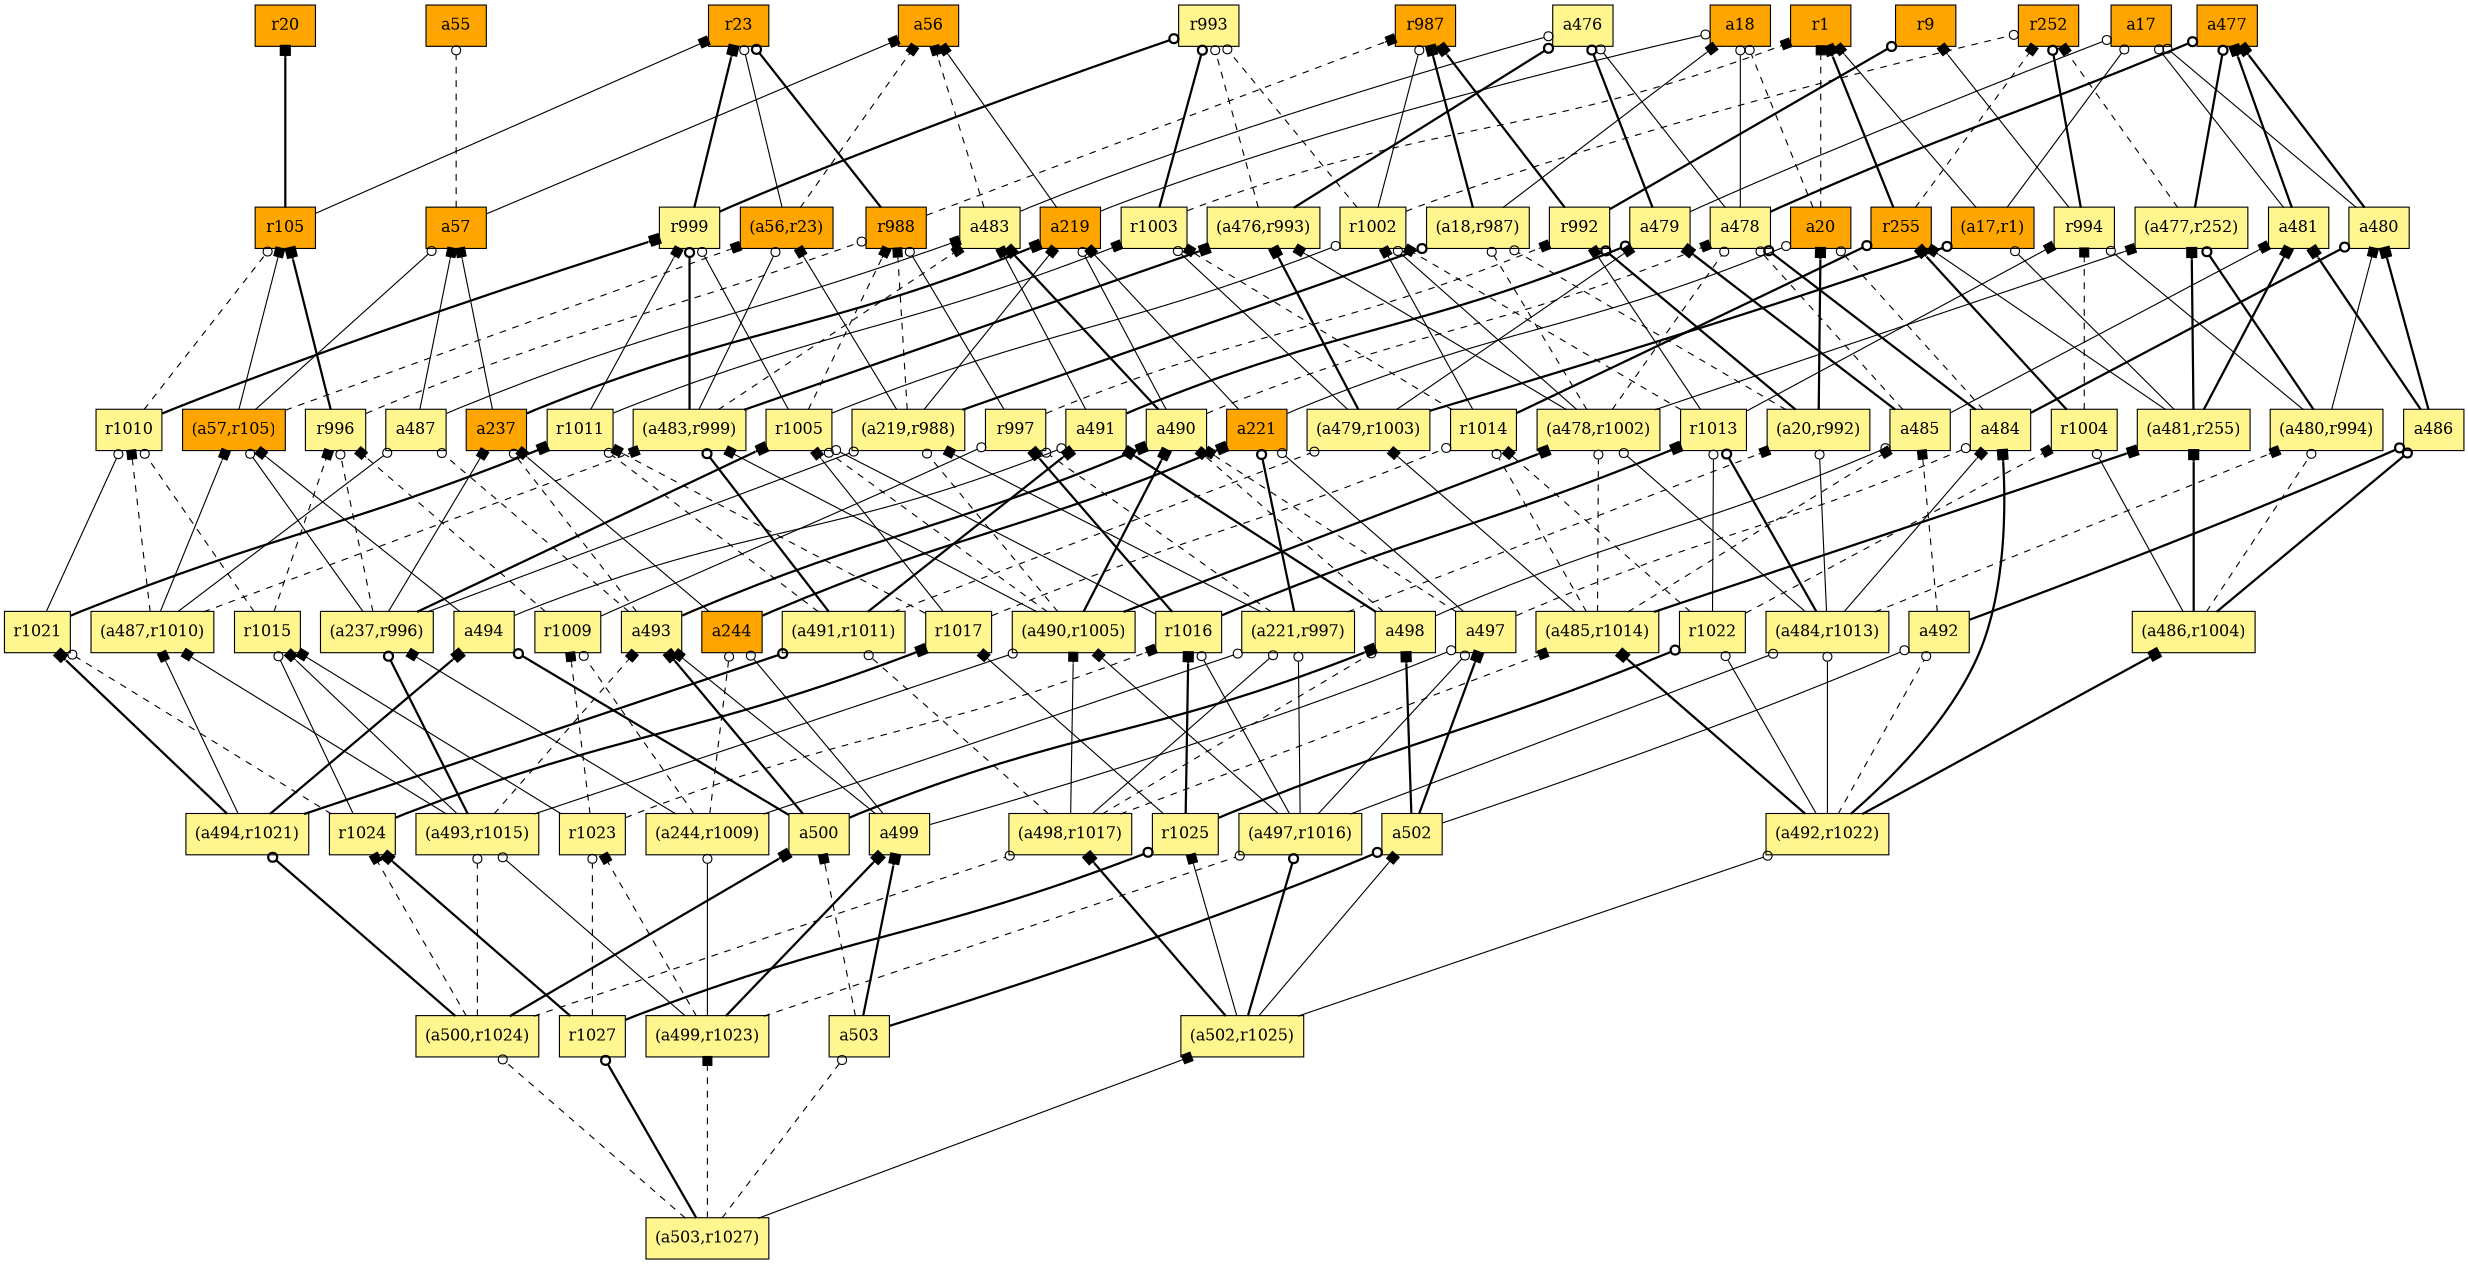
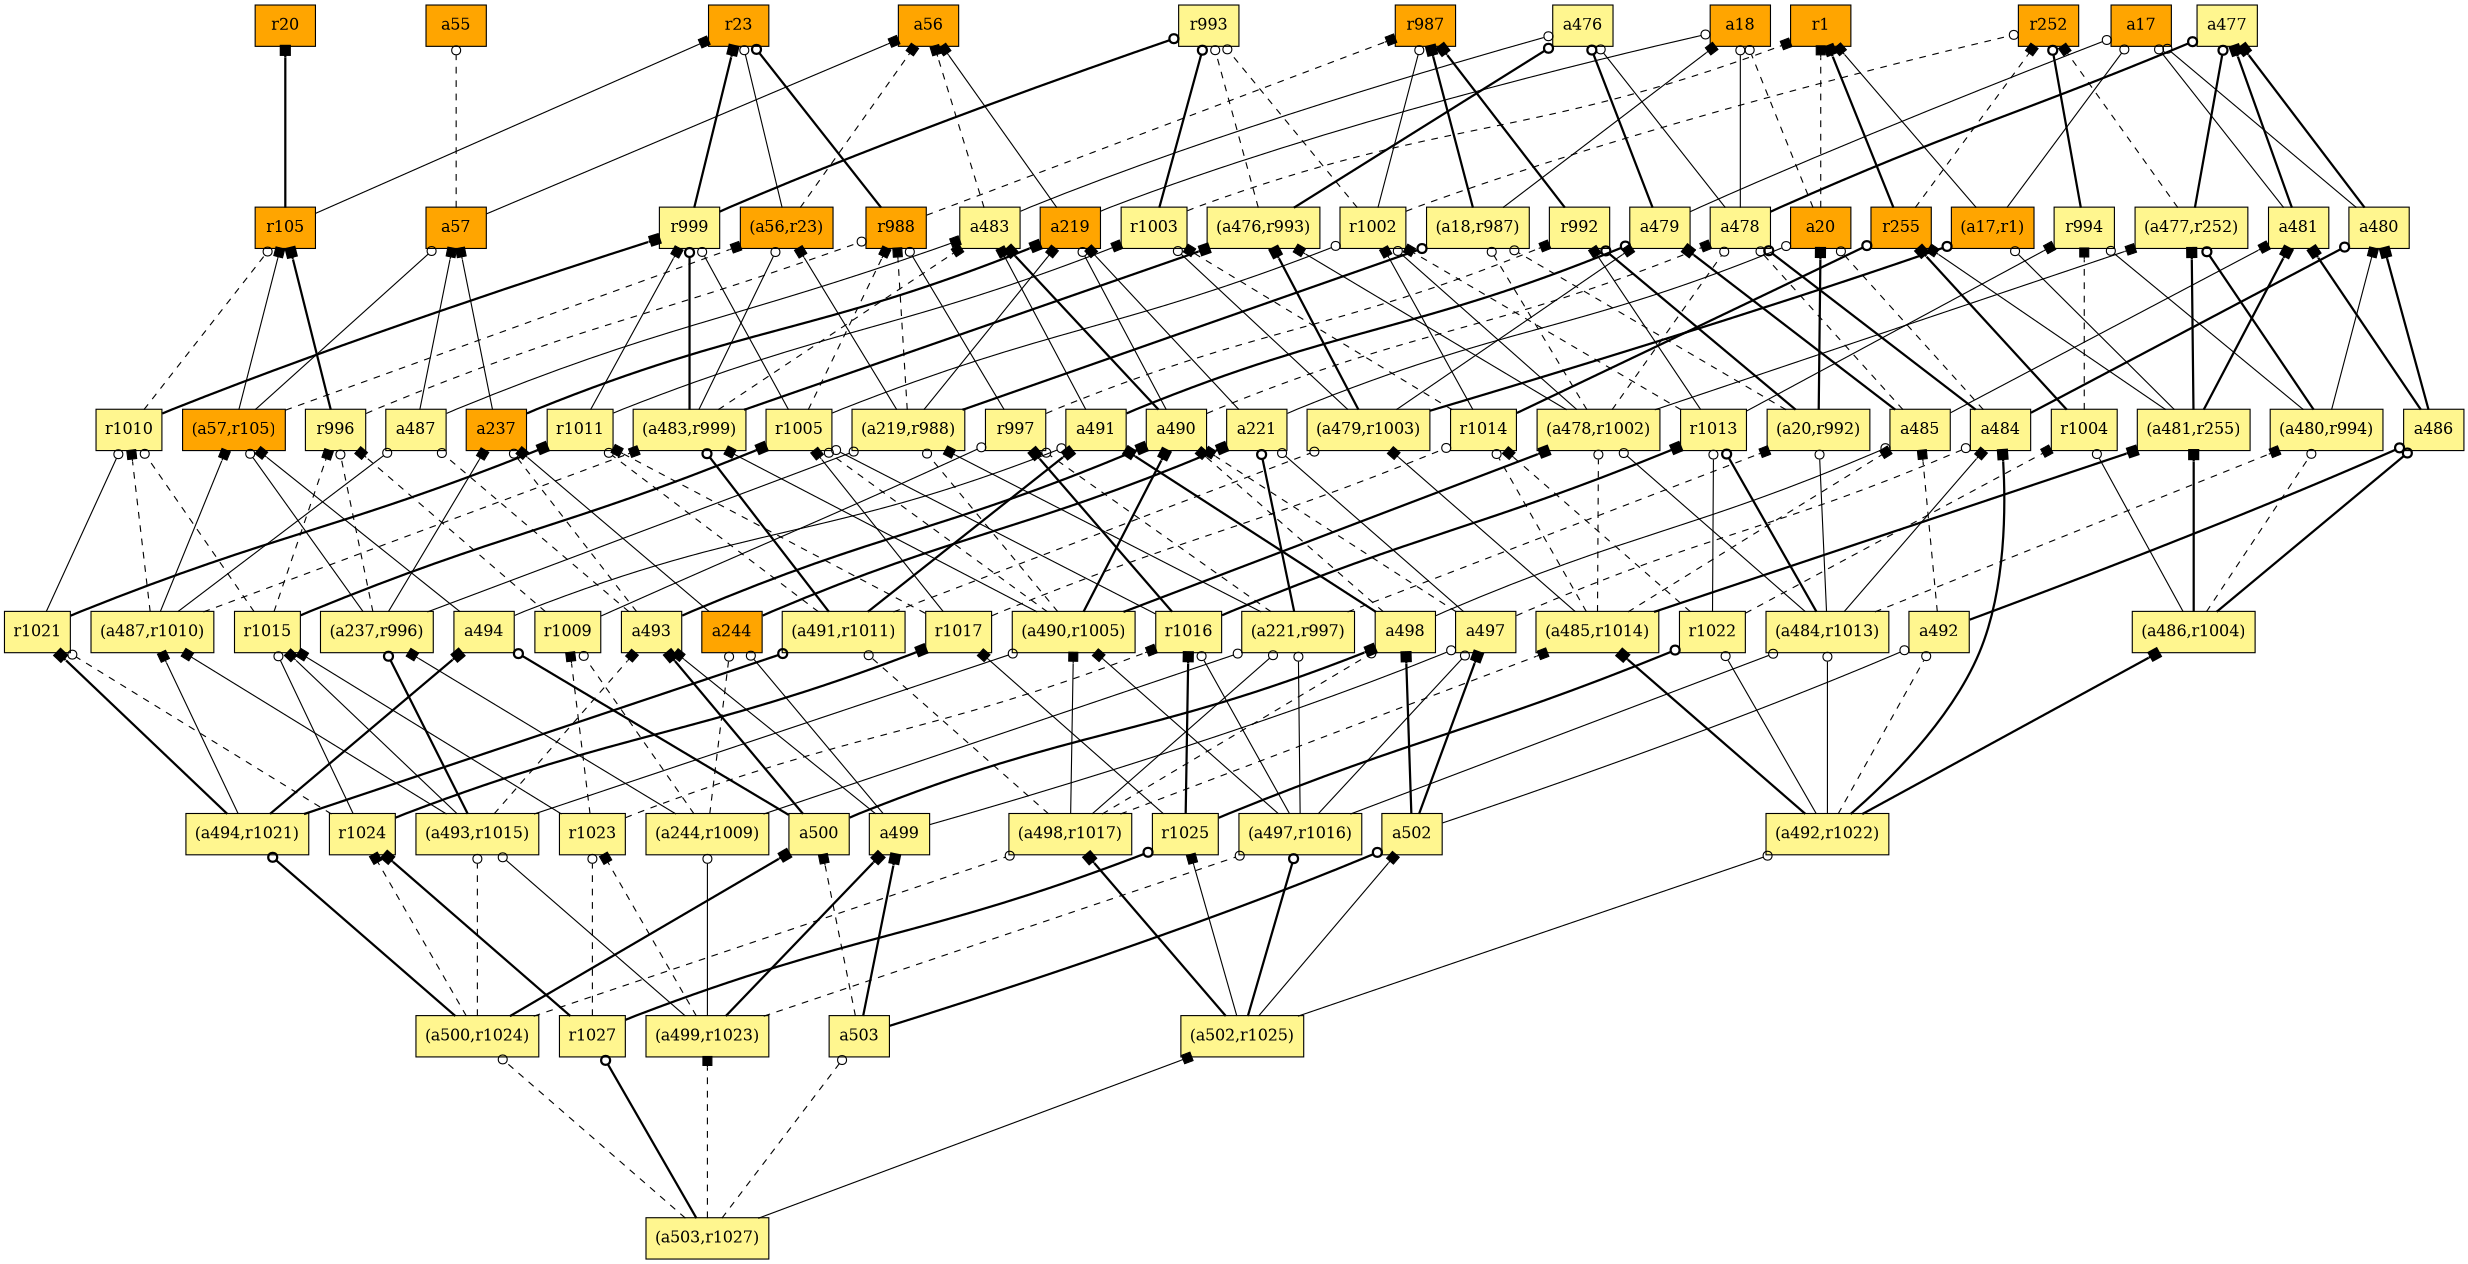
node "r9": removed
node "a477": fillcolor orange -> khaki1
node "a221": fillcolor orange -> khaki1
edge "(a237,r996)" -> "r1005": now "r1015" -> "r1005"
